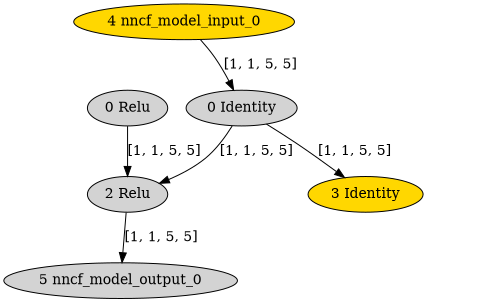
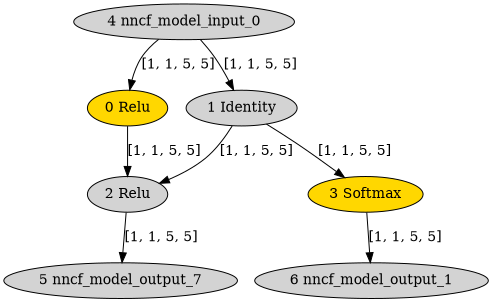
node "4 nncf_model_input_0": fillcolor gold -> lightgrey
edge "4 nncf_model_input_0" -> "0 Relu": added, label "[1, 1, 5, 5]"
node "0 Relu": fillcolor lightgrey -> gold
node "0 Identity": label "0 Identity" -> "1 Identity"
node "3 Identity": label "3 Identity" -> "3 Softmax"
node "5 nncf_model_output_0": label "5 nncf_model_output_0" -> "5 nncf_model_output_7"
node "6 nncf_model_output_1": added
